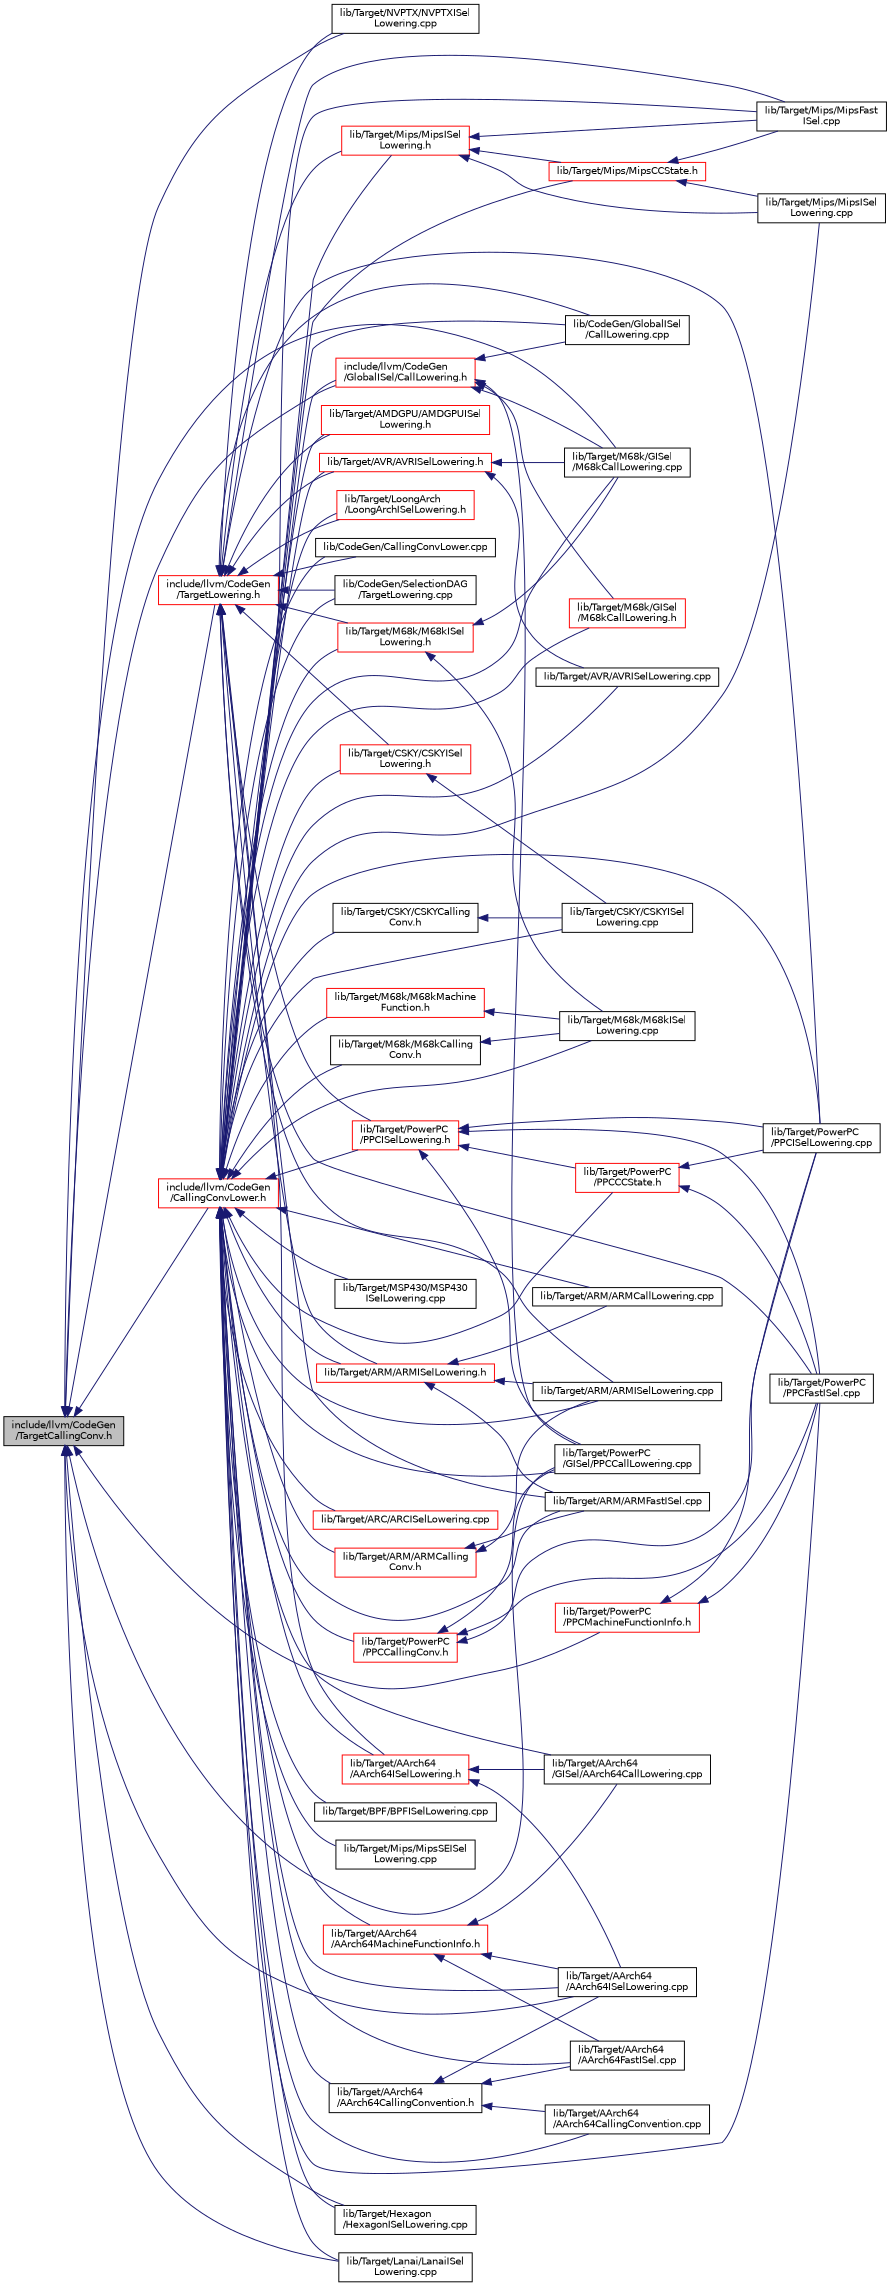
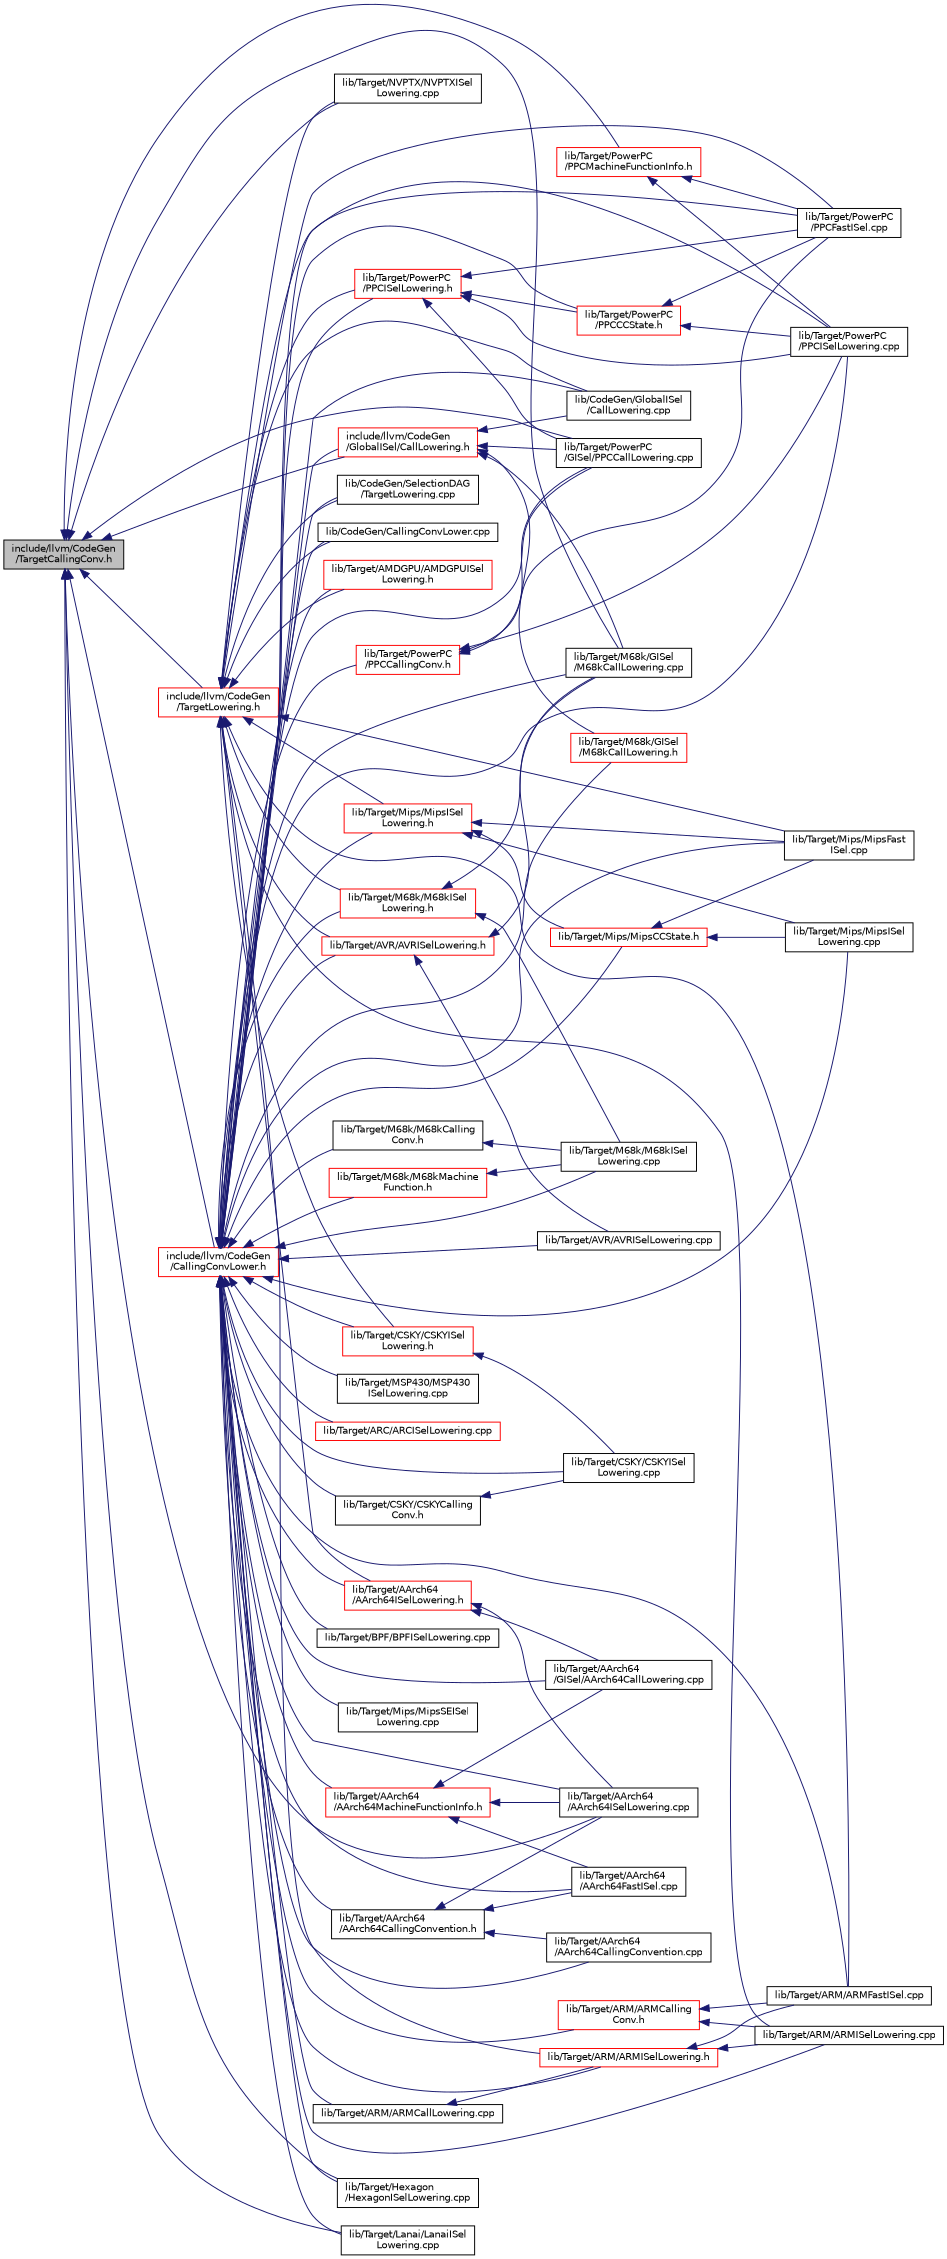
node "lib/Target/LoongArch /LoongArchISelLowering.h": removed
edge "lib/Target/ARM/ARMCallLowering.cpp" -> "lib/Target/ARM/ARMISelLowering.h": reversed
